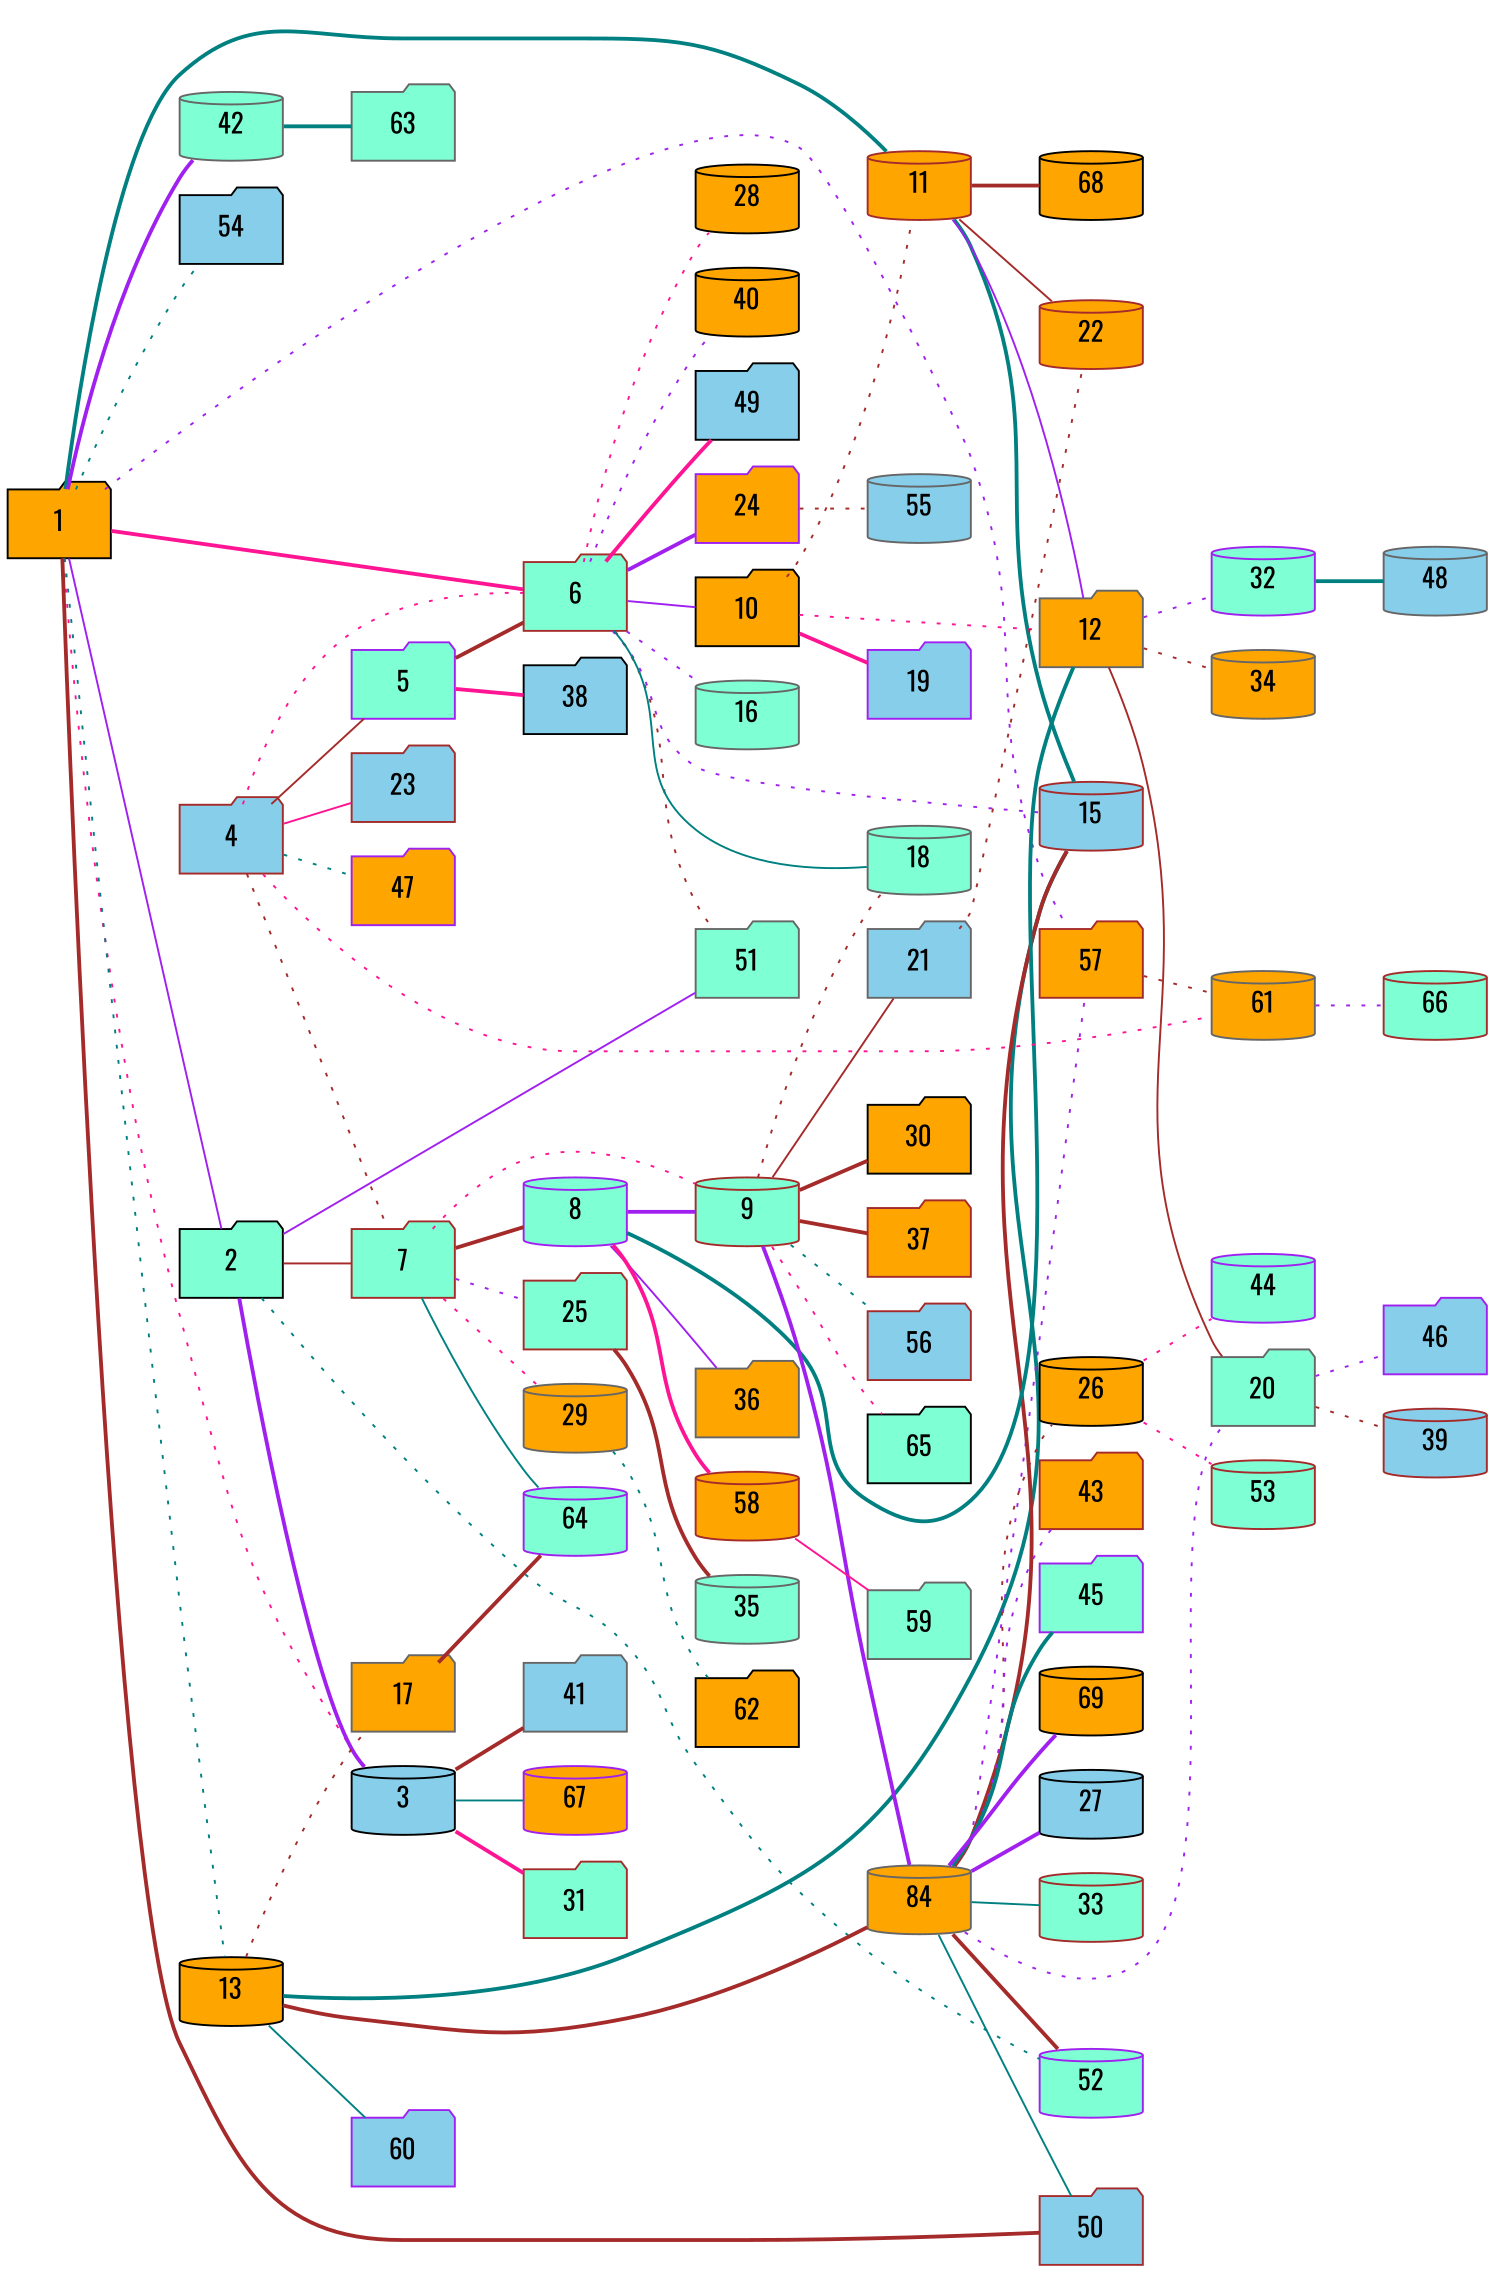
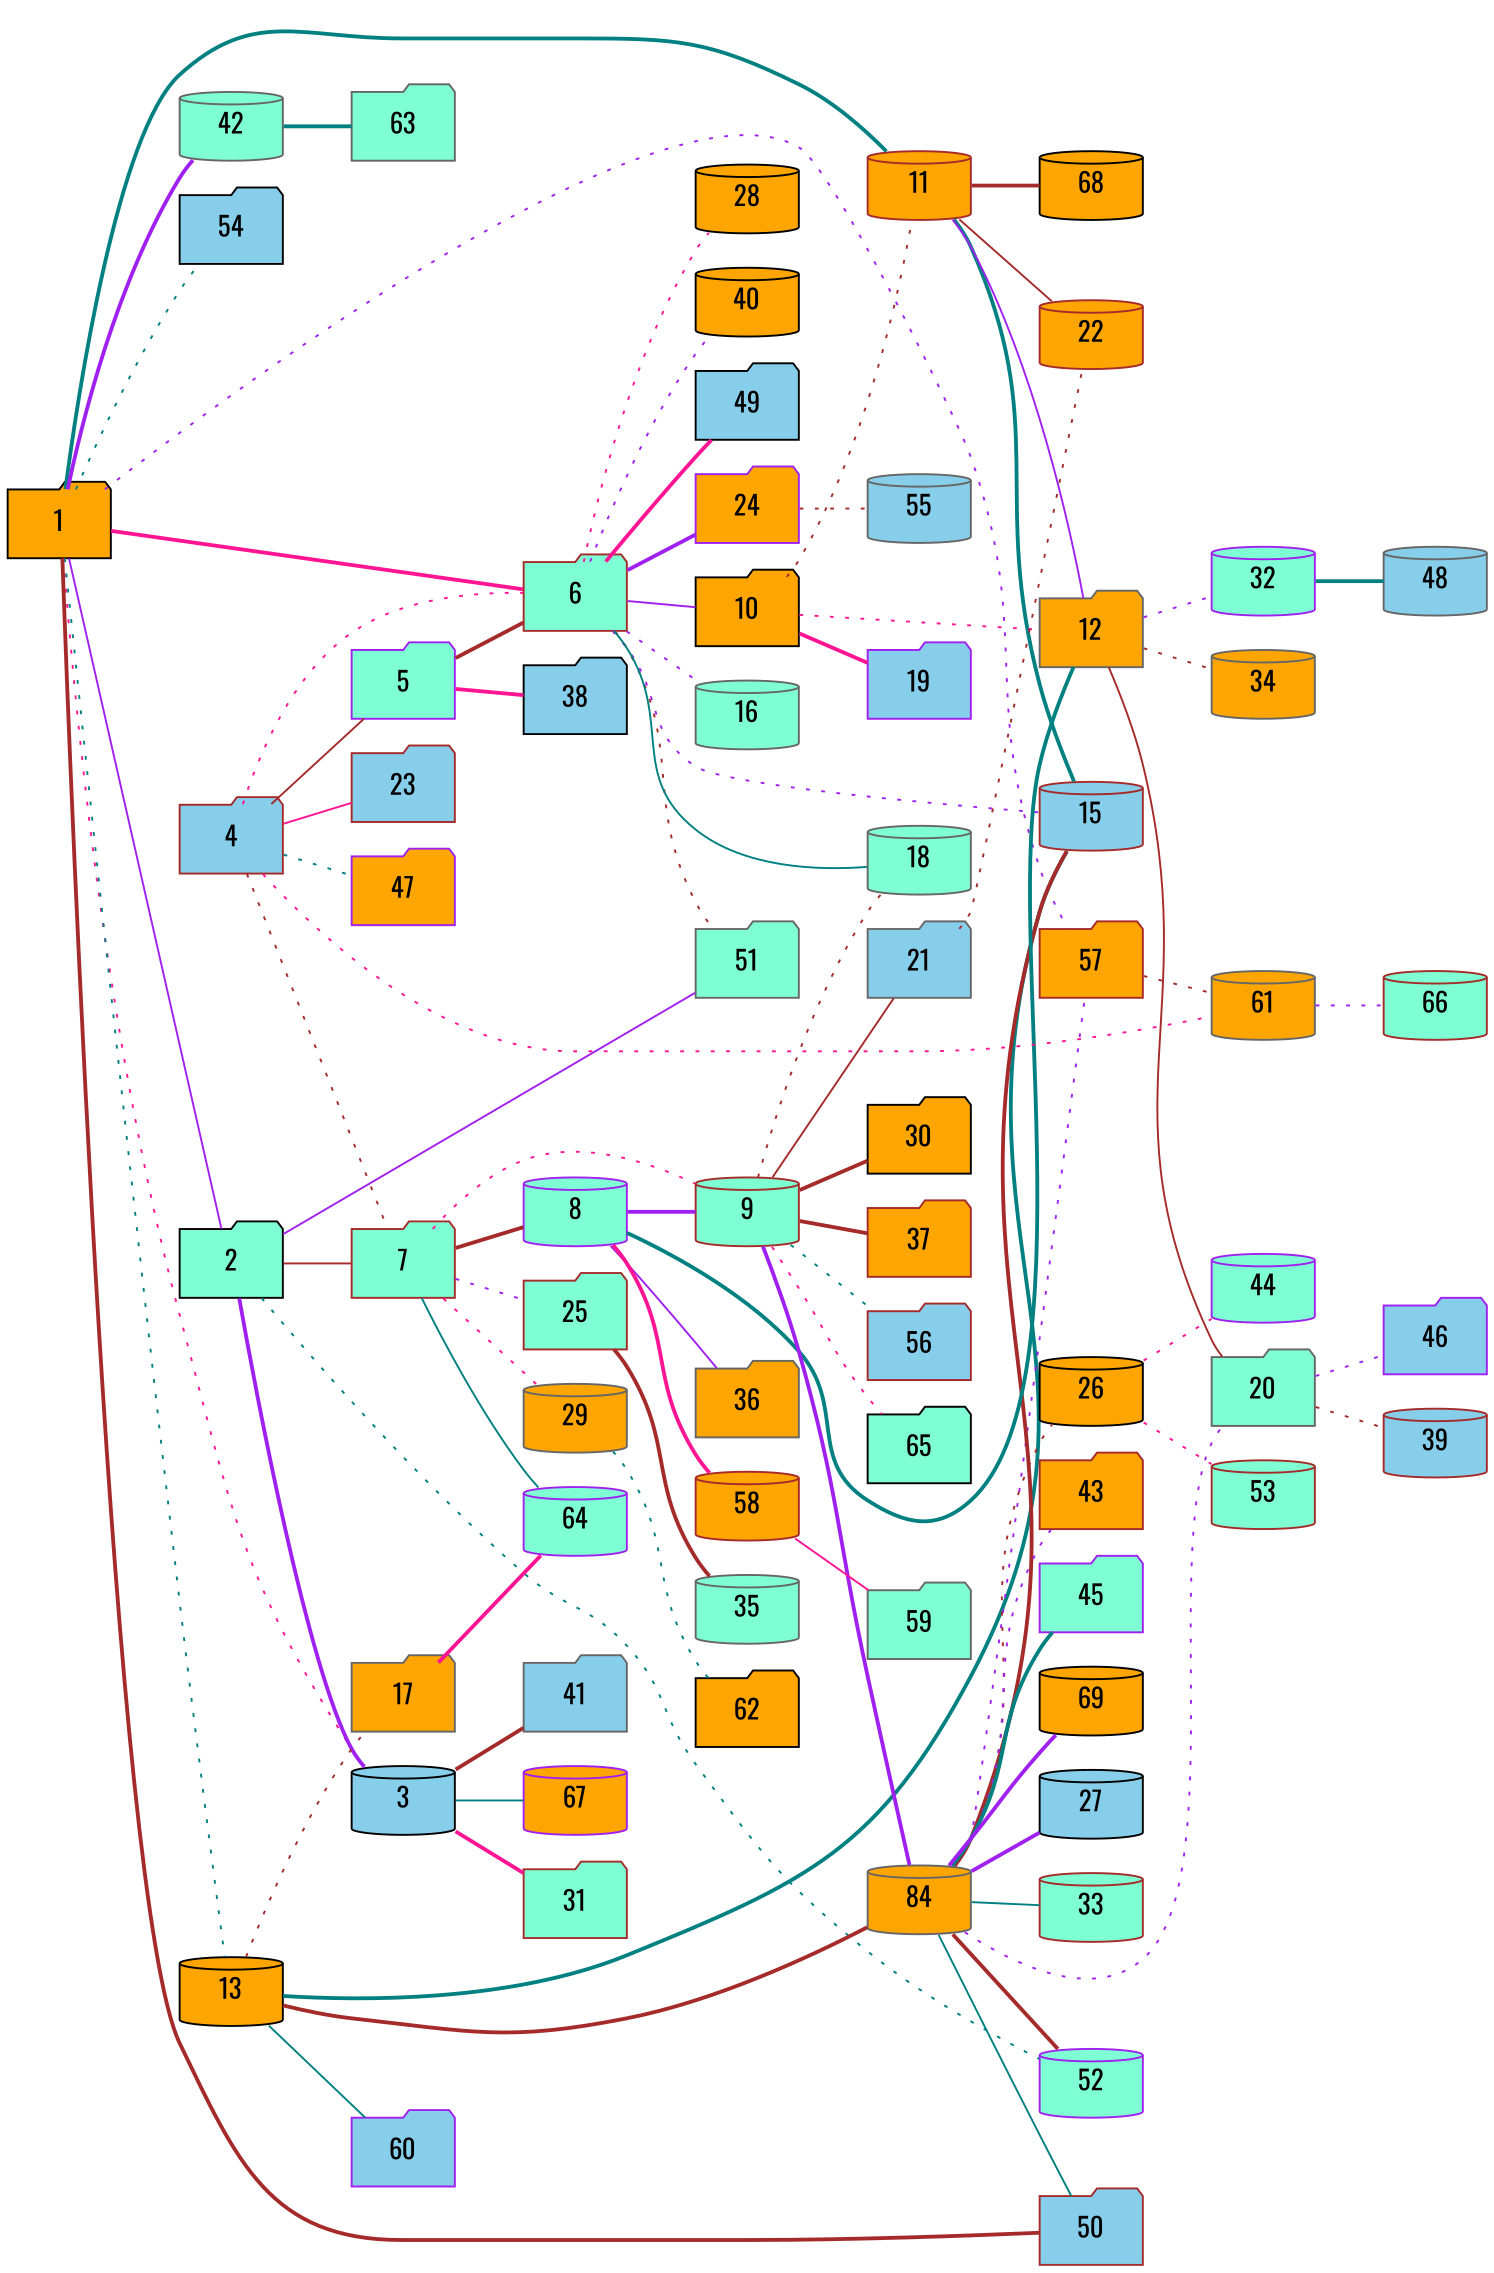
edge "64" -- "17": color brown -> deeppink
